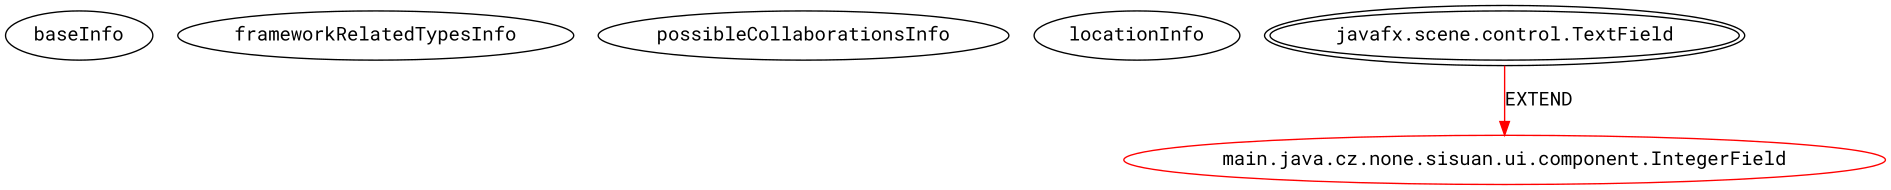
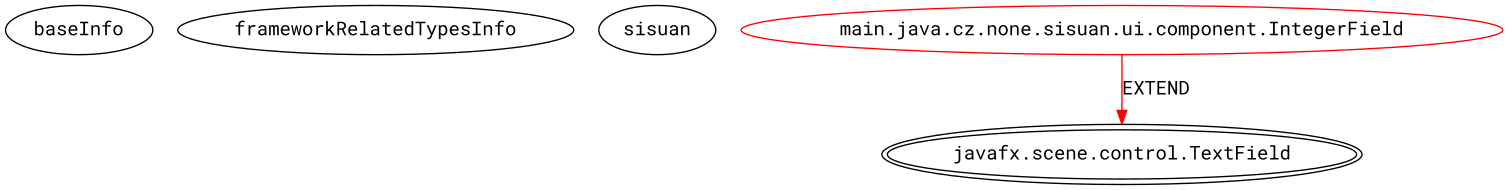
node "possibleCollaborationsInfo": removed
node "locationInfo": label "locationInfo" -> "sisuan"
edge "javafx.scene.control.TextField" -> "main.java.cz.none.sisuan.ui.component.IntegerField": reversed
